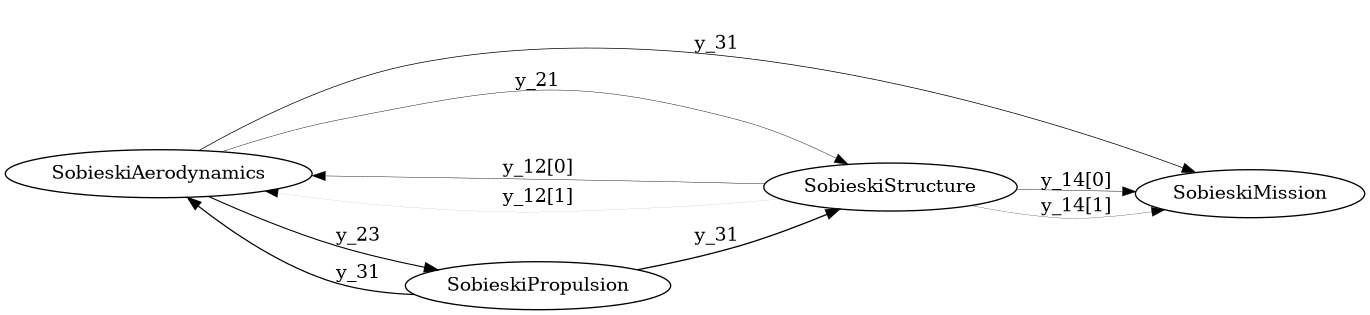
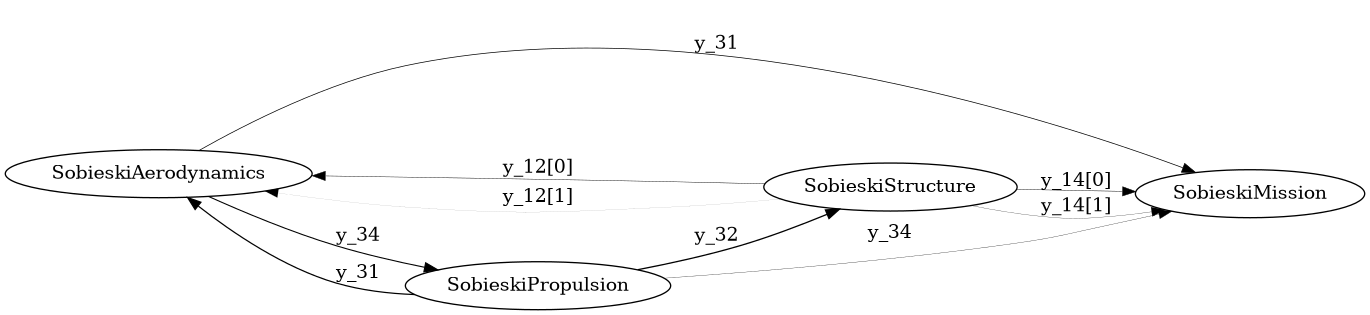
edge "SobieskiAerodynamics" -> "SobieskiStructure": removed, label "y_21"
edge "SobieskiAerodynamics" -> "SobieskiPropulsion": label "y_23" -> "y_34"
edge "SobieskiPropulsion" -> "SobieskiStructure": label "y_31" -> "y_32"
edge "SobieskiPropulsion" -> "SobieskiMission": added, label "y_34"
